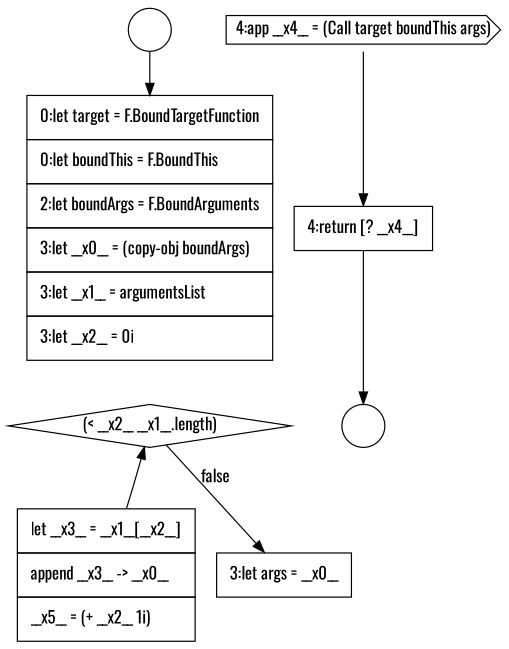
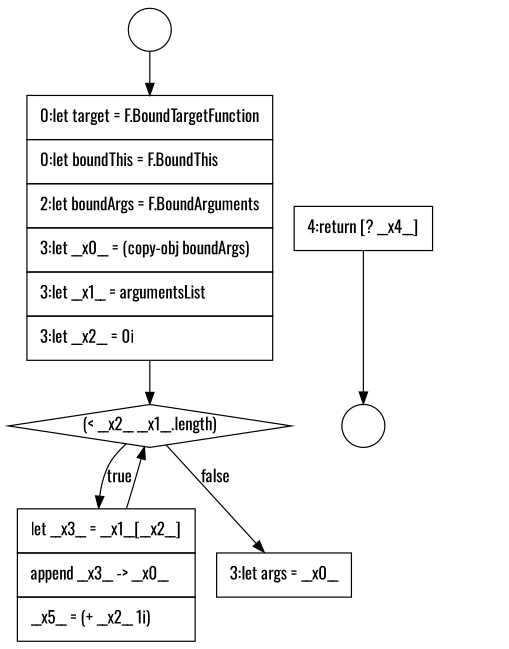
node "4:app __x4__ = (Call target boundThis args)": removed
edge "0:let target = F.BoundTargetFunction" -> "(< __x2__ __x1__.length)": added
edge "(< __x2__ __x1__.length)" -> "let __x3__ = __x1__[__x2__]": added, label "true"
